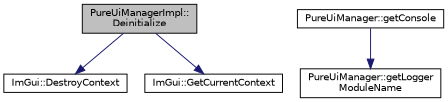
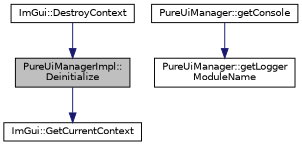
edge "PureUiManagerImpl:: Deinitialize" -> "ImGui::DestroyContext": reversed
